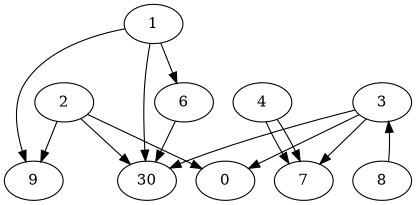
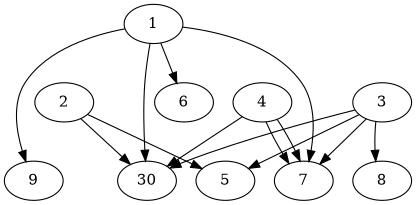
edge "1" -> "7": added
edge "2" -> "9": removed
edge "6" -> "30": now "4" -> "30"
edge "8" -> "3": reversed
node "0": label "0" -> "5"
